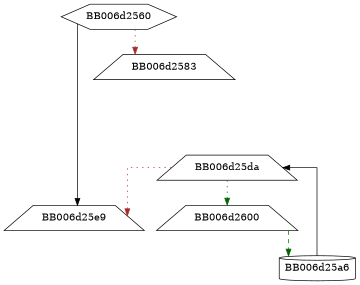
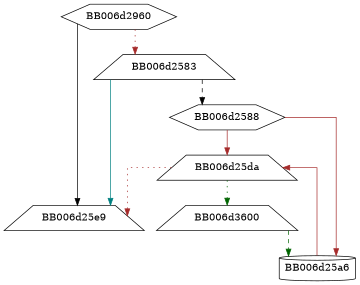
node "BB006d2560": label "BB006d2560" -> "BB006d2960"
node "BB006d2588": added
edge "BB006d2583" -> "BB006d25e9": added
edge "BB006d25a6" -> "BB006d25da": color black -> brown
node "BB006d2600": label "BB006d2600" -> "BB006d3600"
